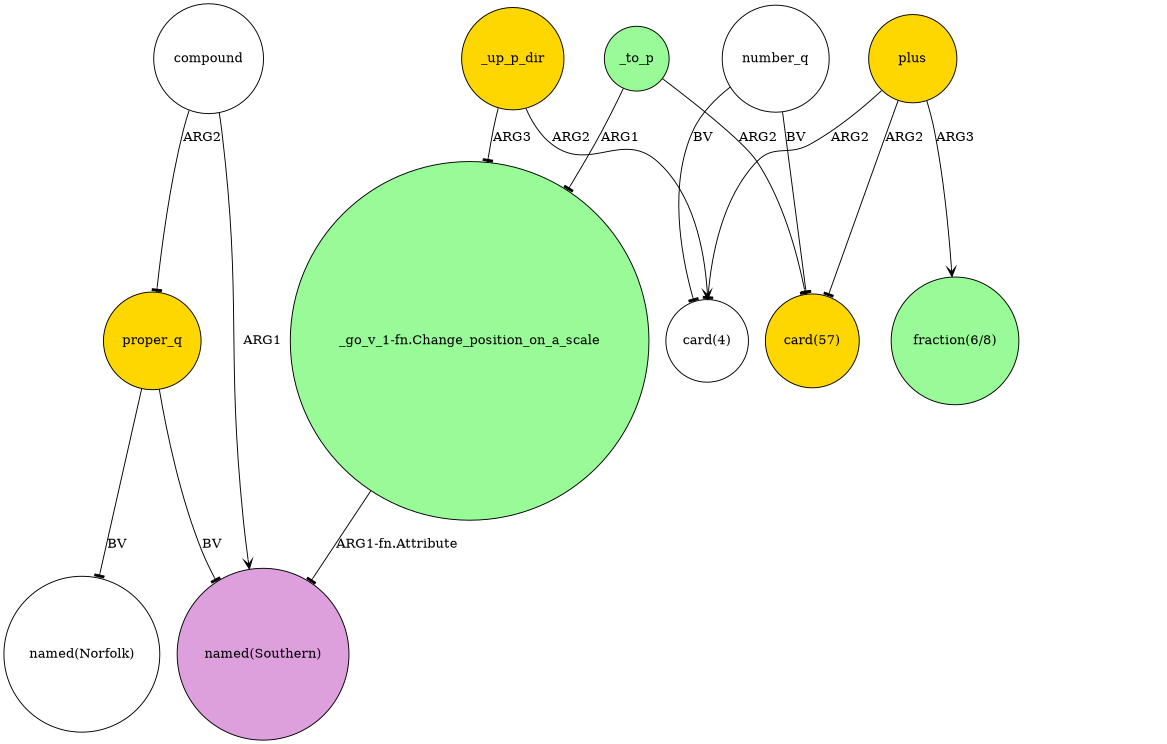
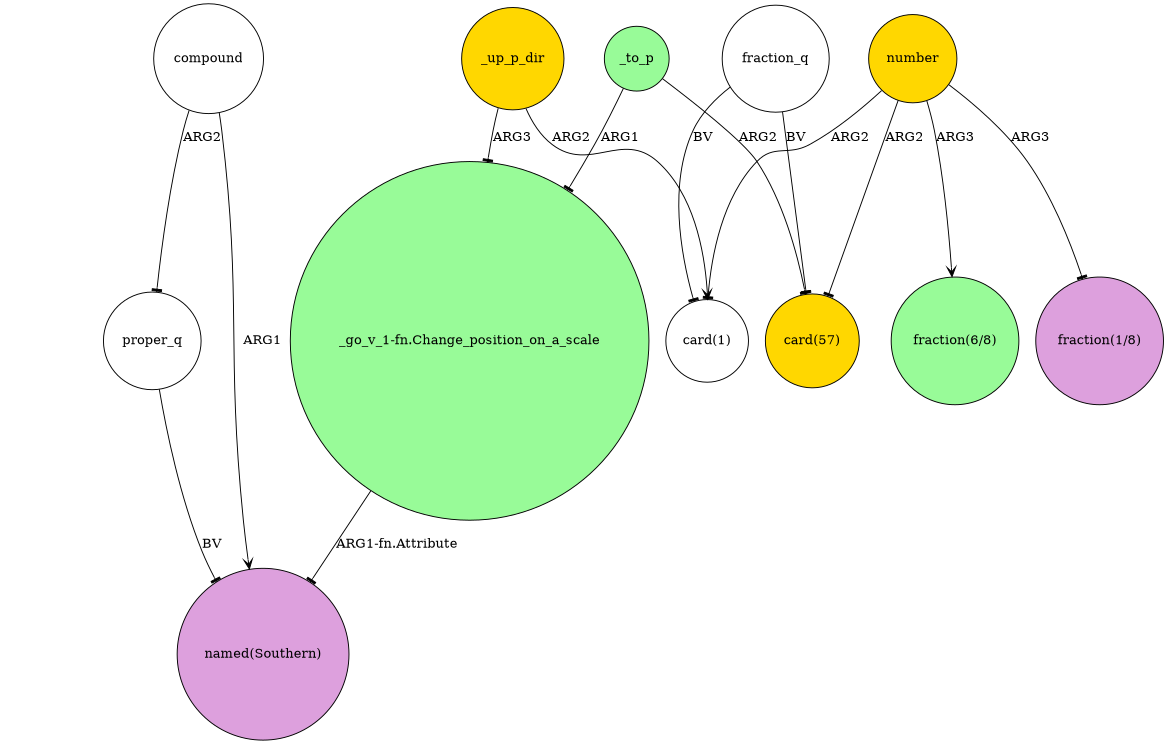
node "number_q": label "number_q" -> "fraction_q"
node "plus": label "plus" -> "number"
node "proper_q": fillcolor gold -> white
node "card(4)": label "card(4)" -> "card(1)"
node "fraction(1/8)": added
node "named(Norfolk)": removed
